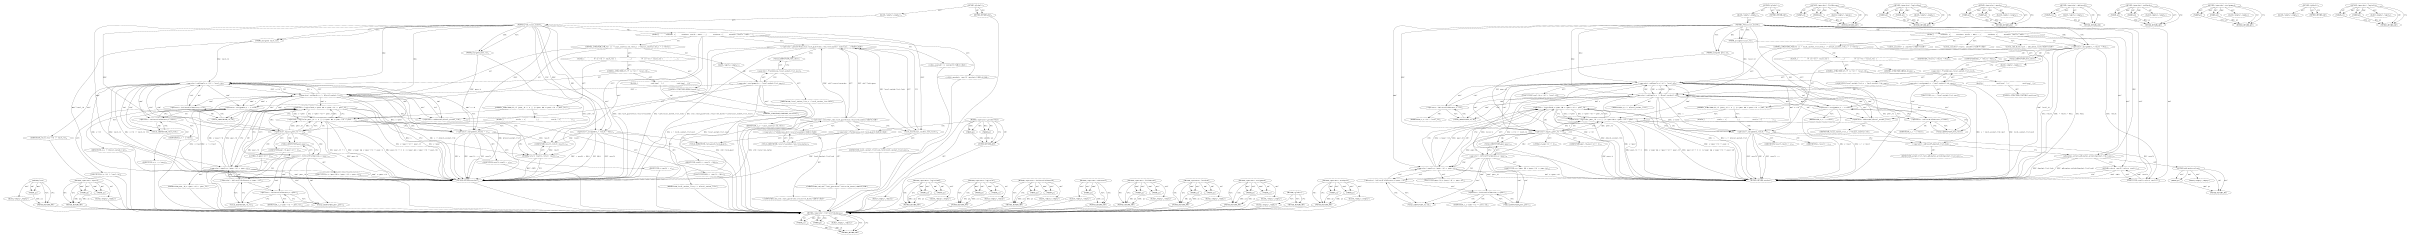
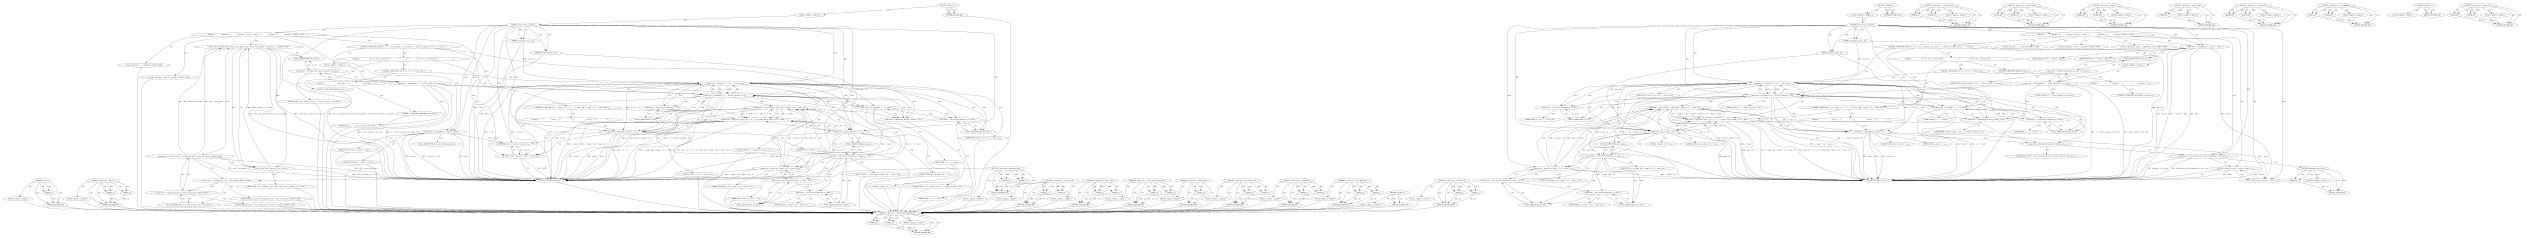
edge "<(<operator>.fieldAccess,std::lock_guard)<SUB>6</SUB>>" -> "(FIELD_IDENTIFIER,lock_guard,lock_guard)": now "<(<operator>.fieldAccess,std::lock_guard)<SUB>6</SUB>>" -> "<(<operator>.fieldAccess,std::recursive_mutex)<SUB>6</SUB>>"
